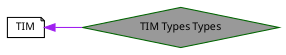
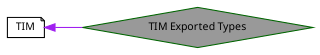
node "TIM Types Types": label "TIM Types Types" -> "TIM Exported Types"
